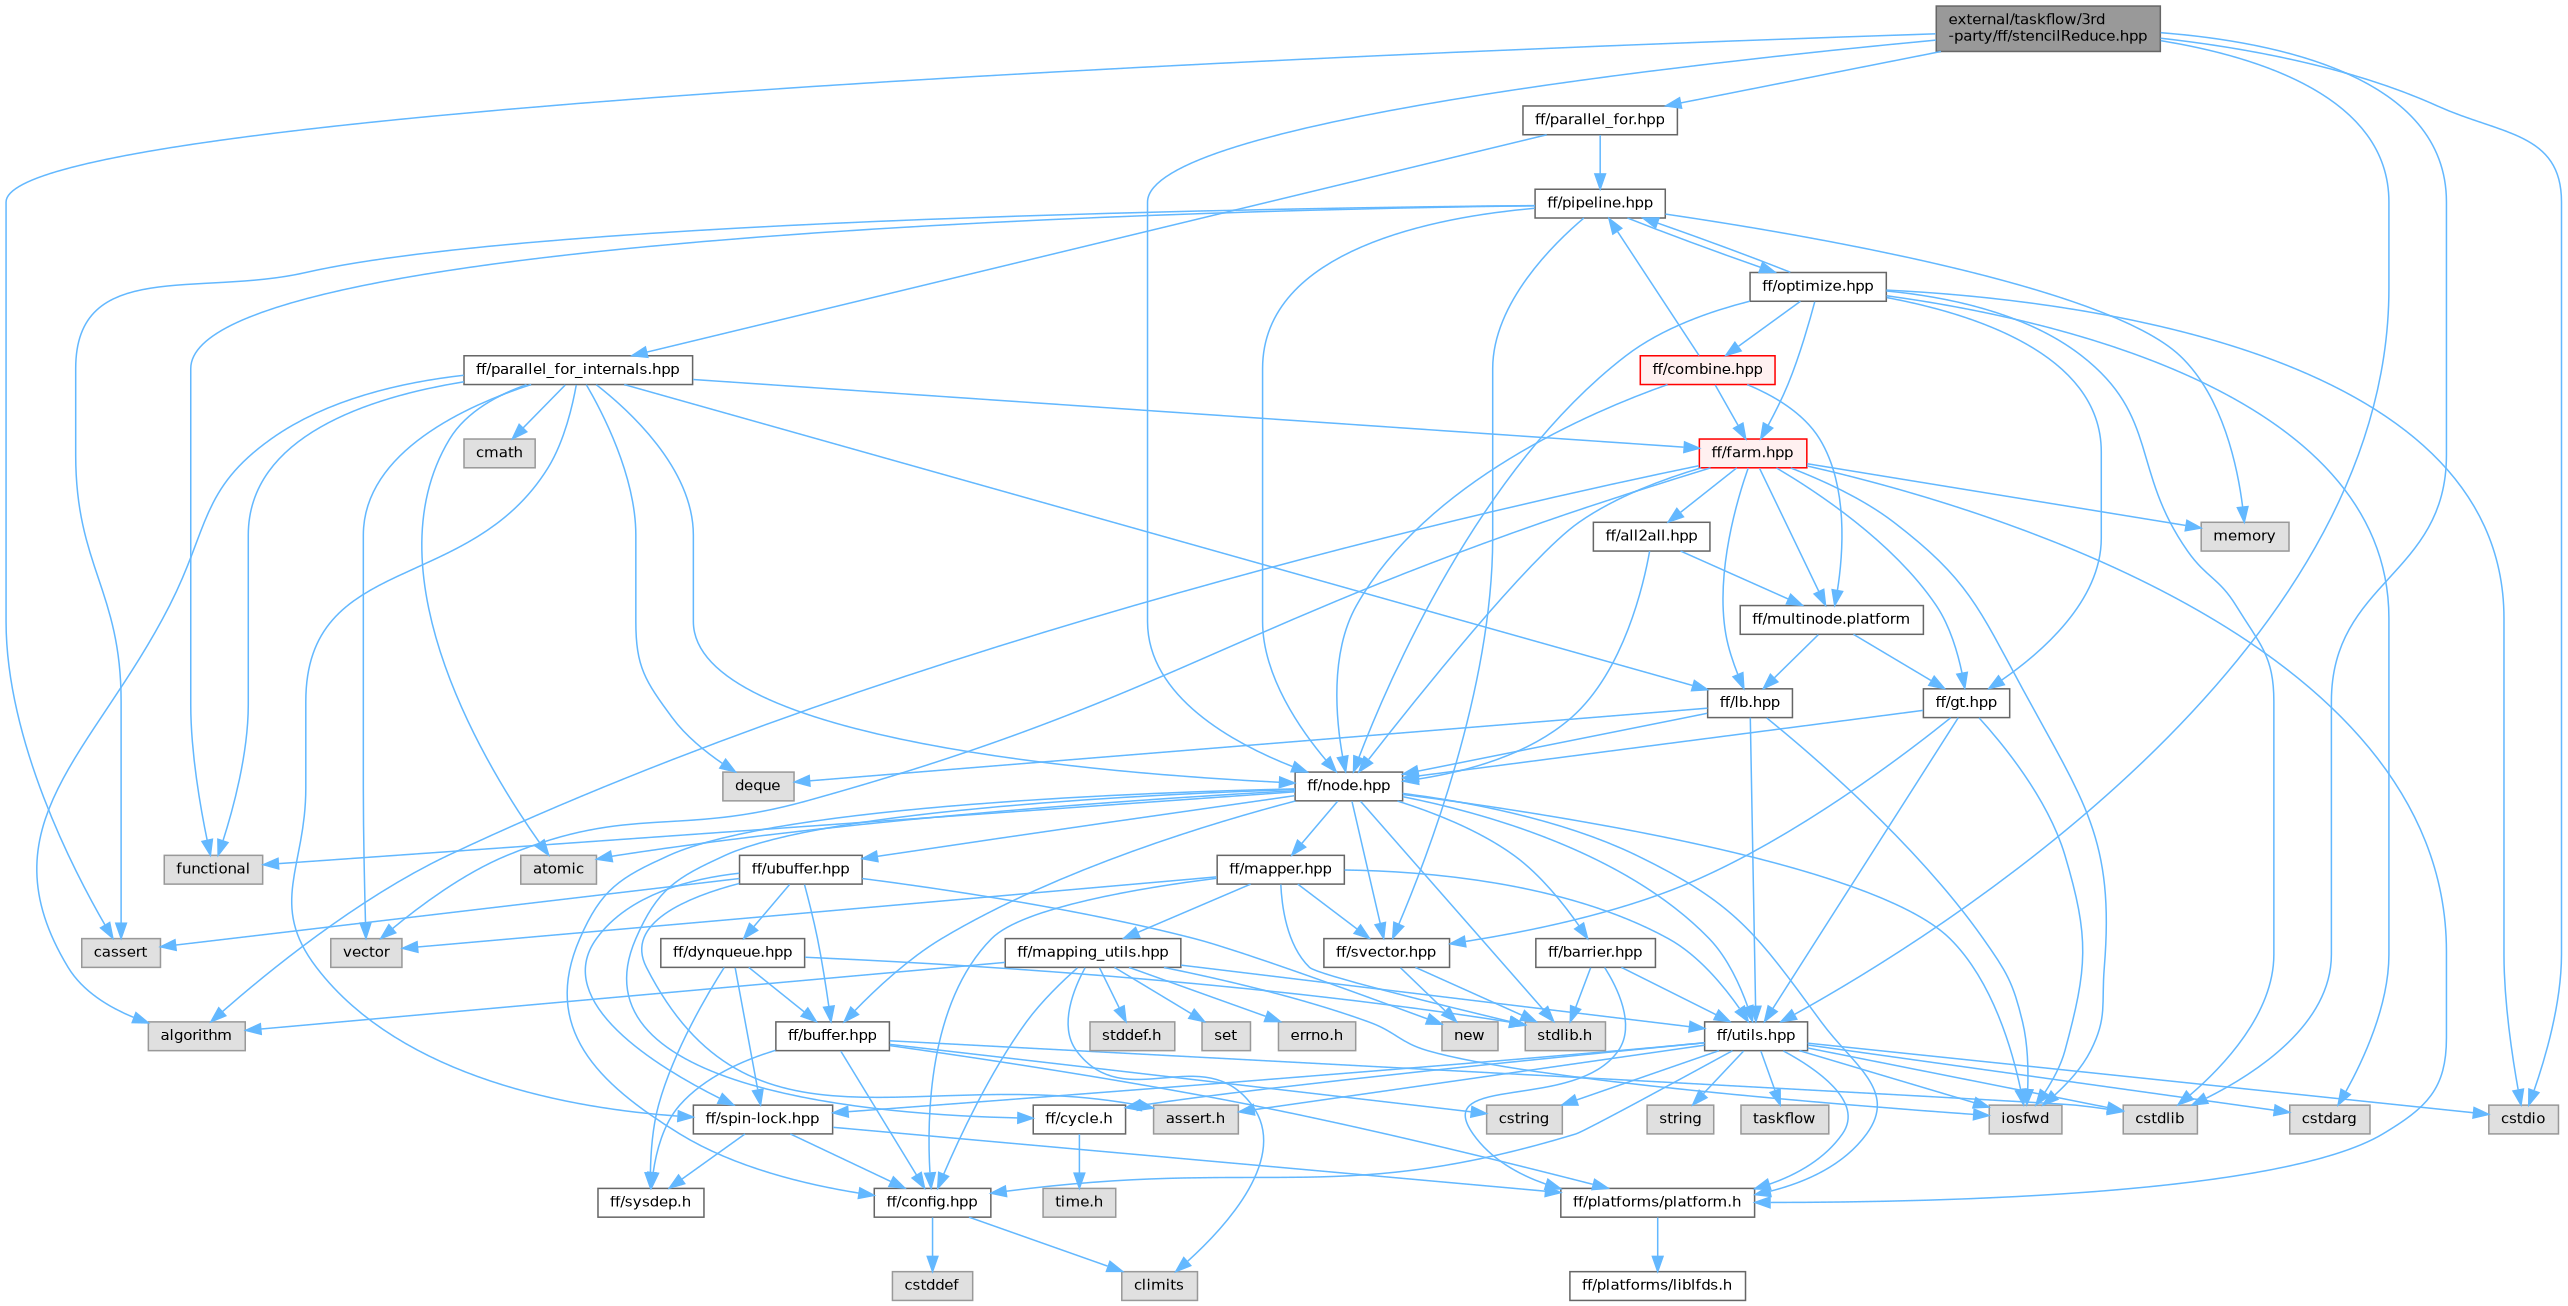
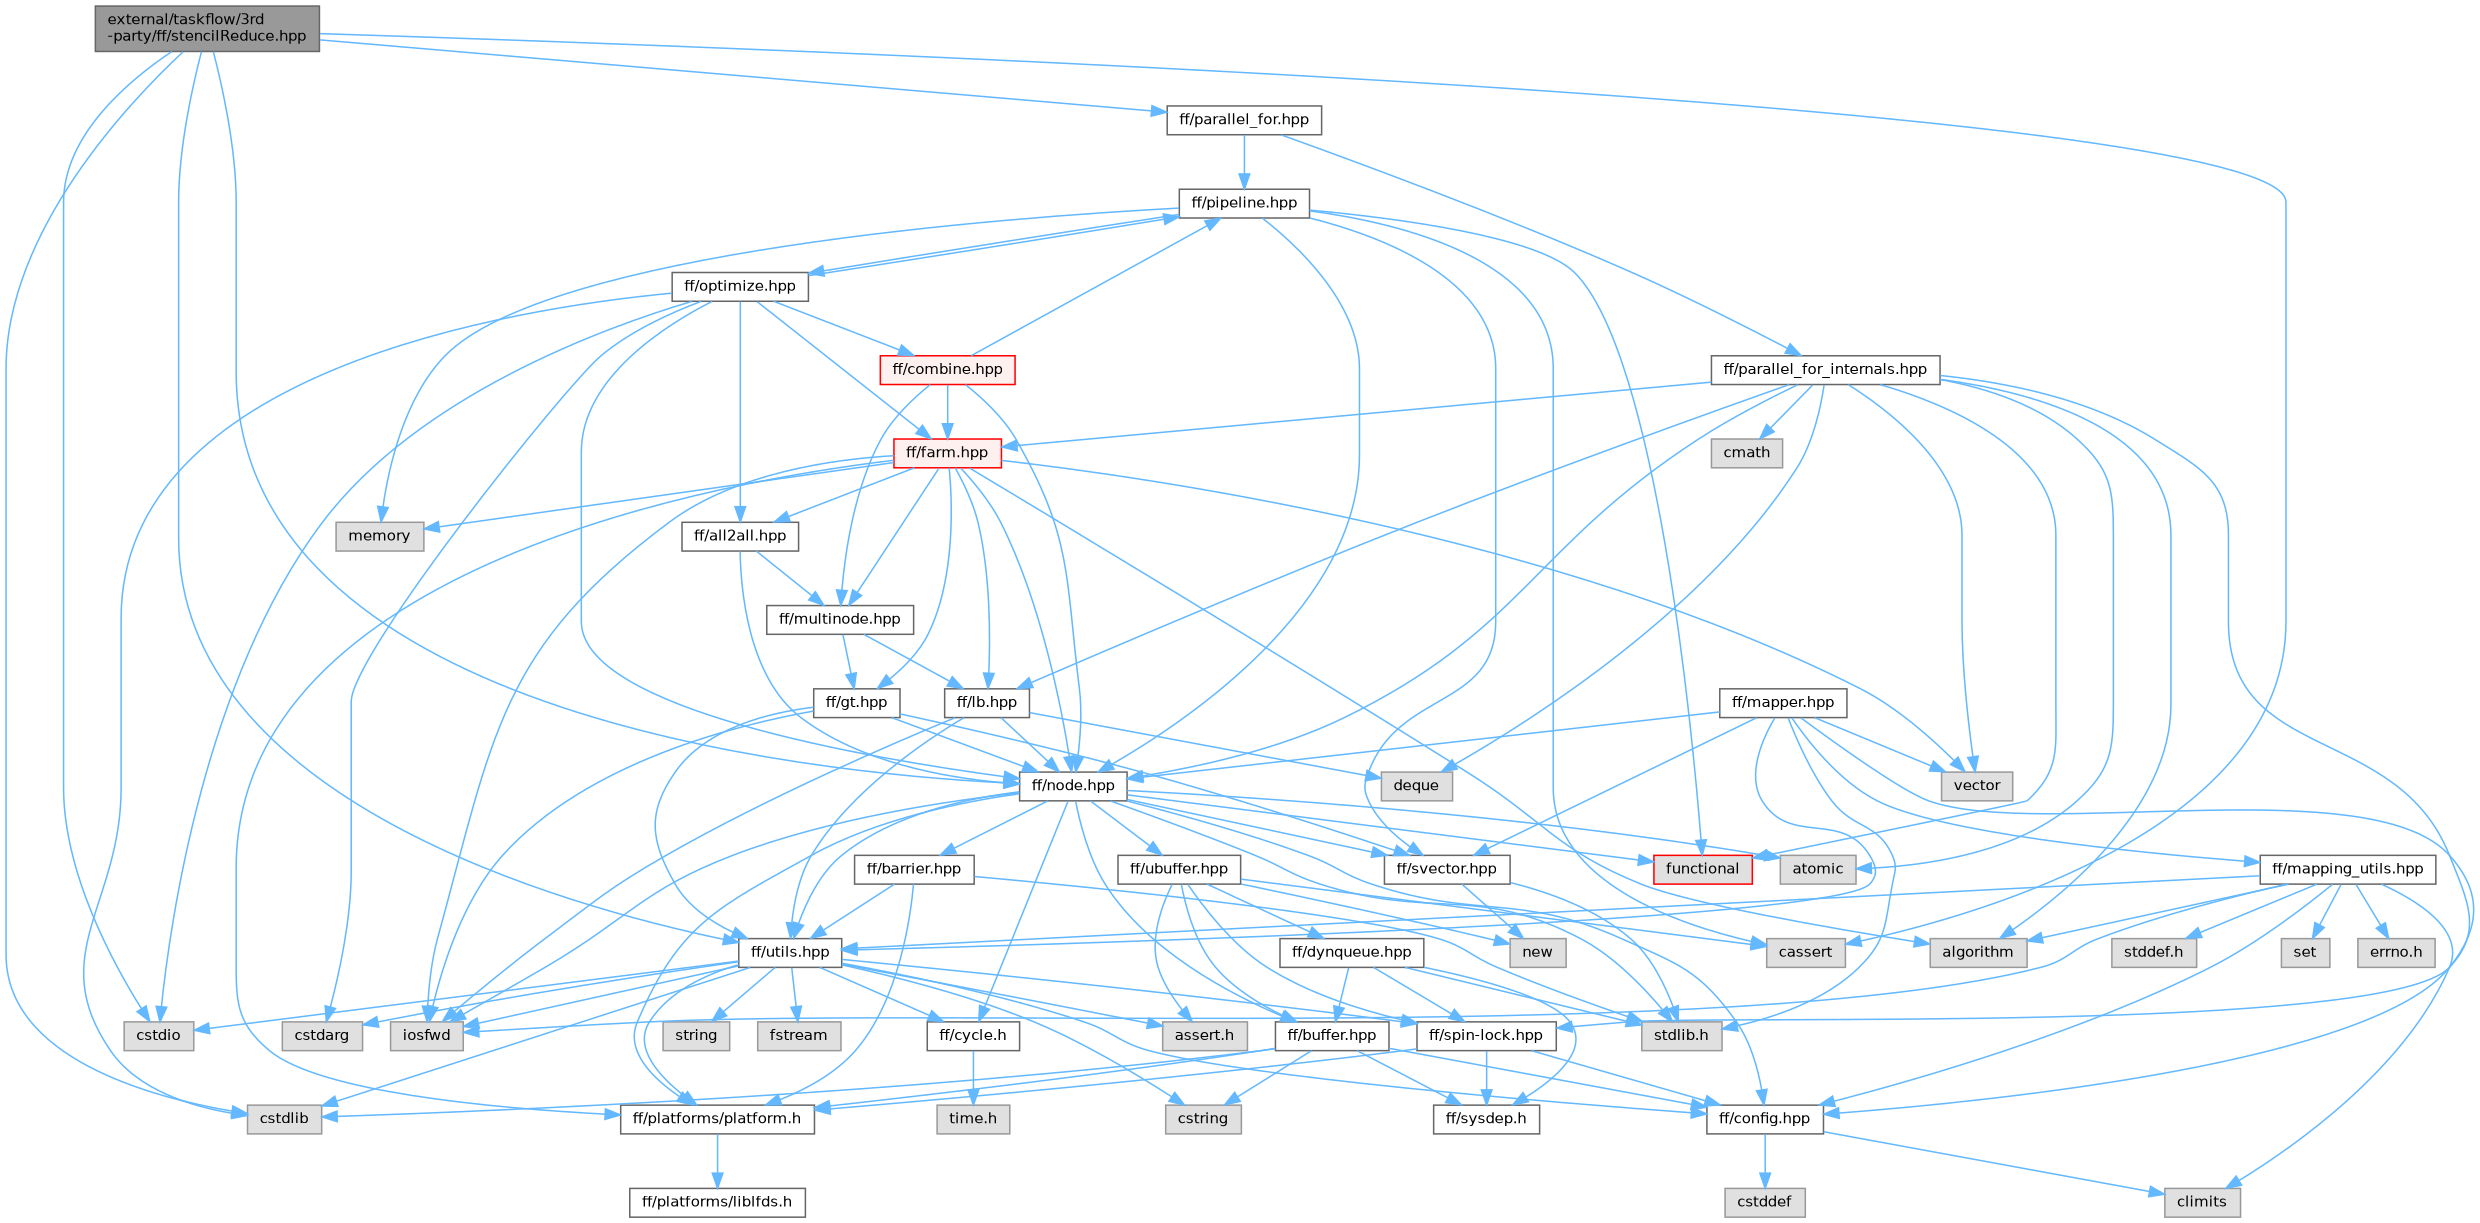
edge "ff/optimize.hpp" -> "ff/gt.hpp": now "ff/optimize.hpp" -> "ff/all2all.hpp"
node "ff/multinode.platform": label "ff/multinode.platform" -> "ff/multinode.hpp"
edge "ff/node.hpp" -> "ff/mapper.hpp": reversed
node "functional": color grey60 -> red
node "taskflow": label "taskflow" -> "fstream"
